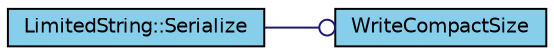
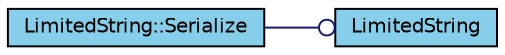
node "WriteCompactSize": label "WriteCompactSize" -> "LimitedString"
